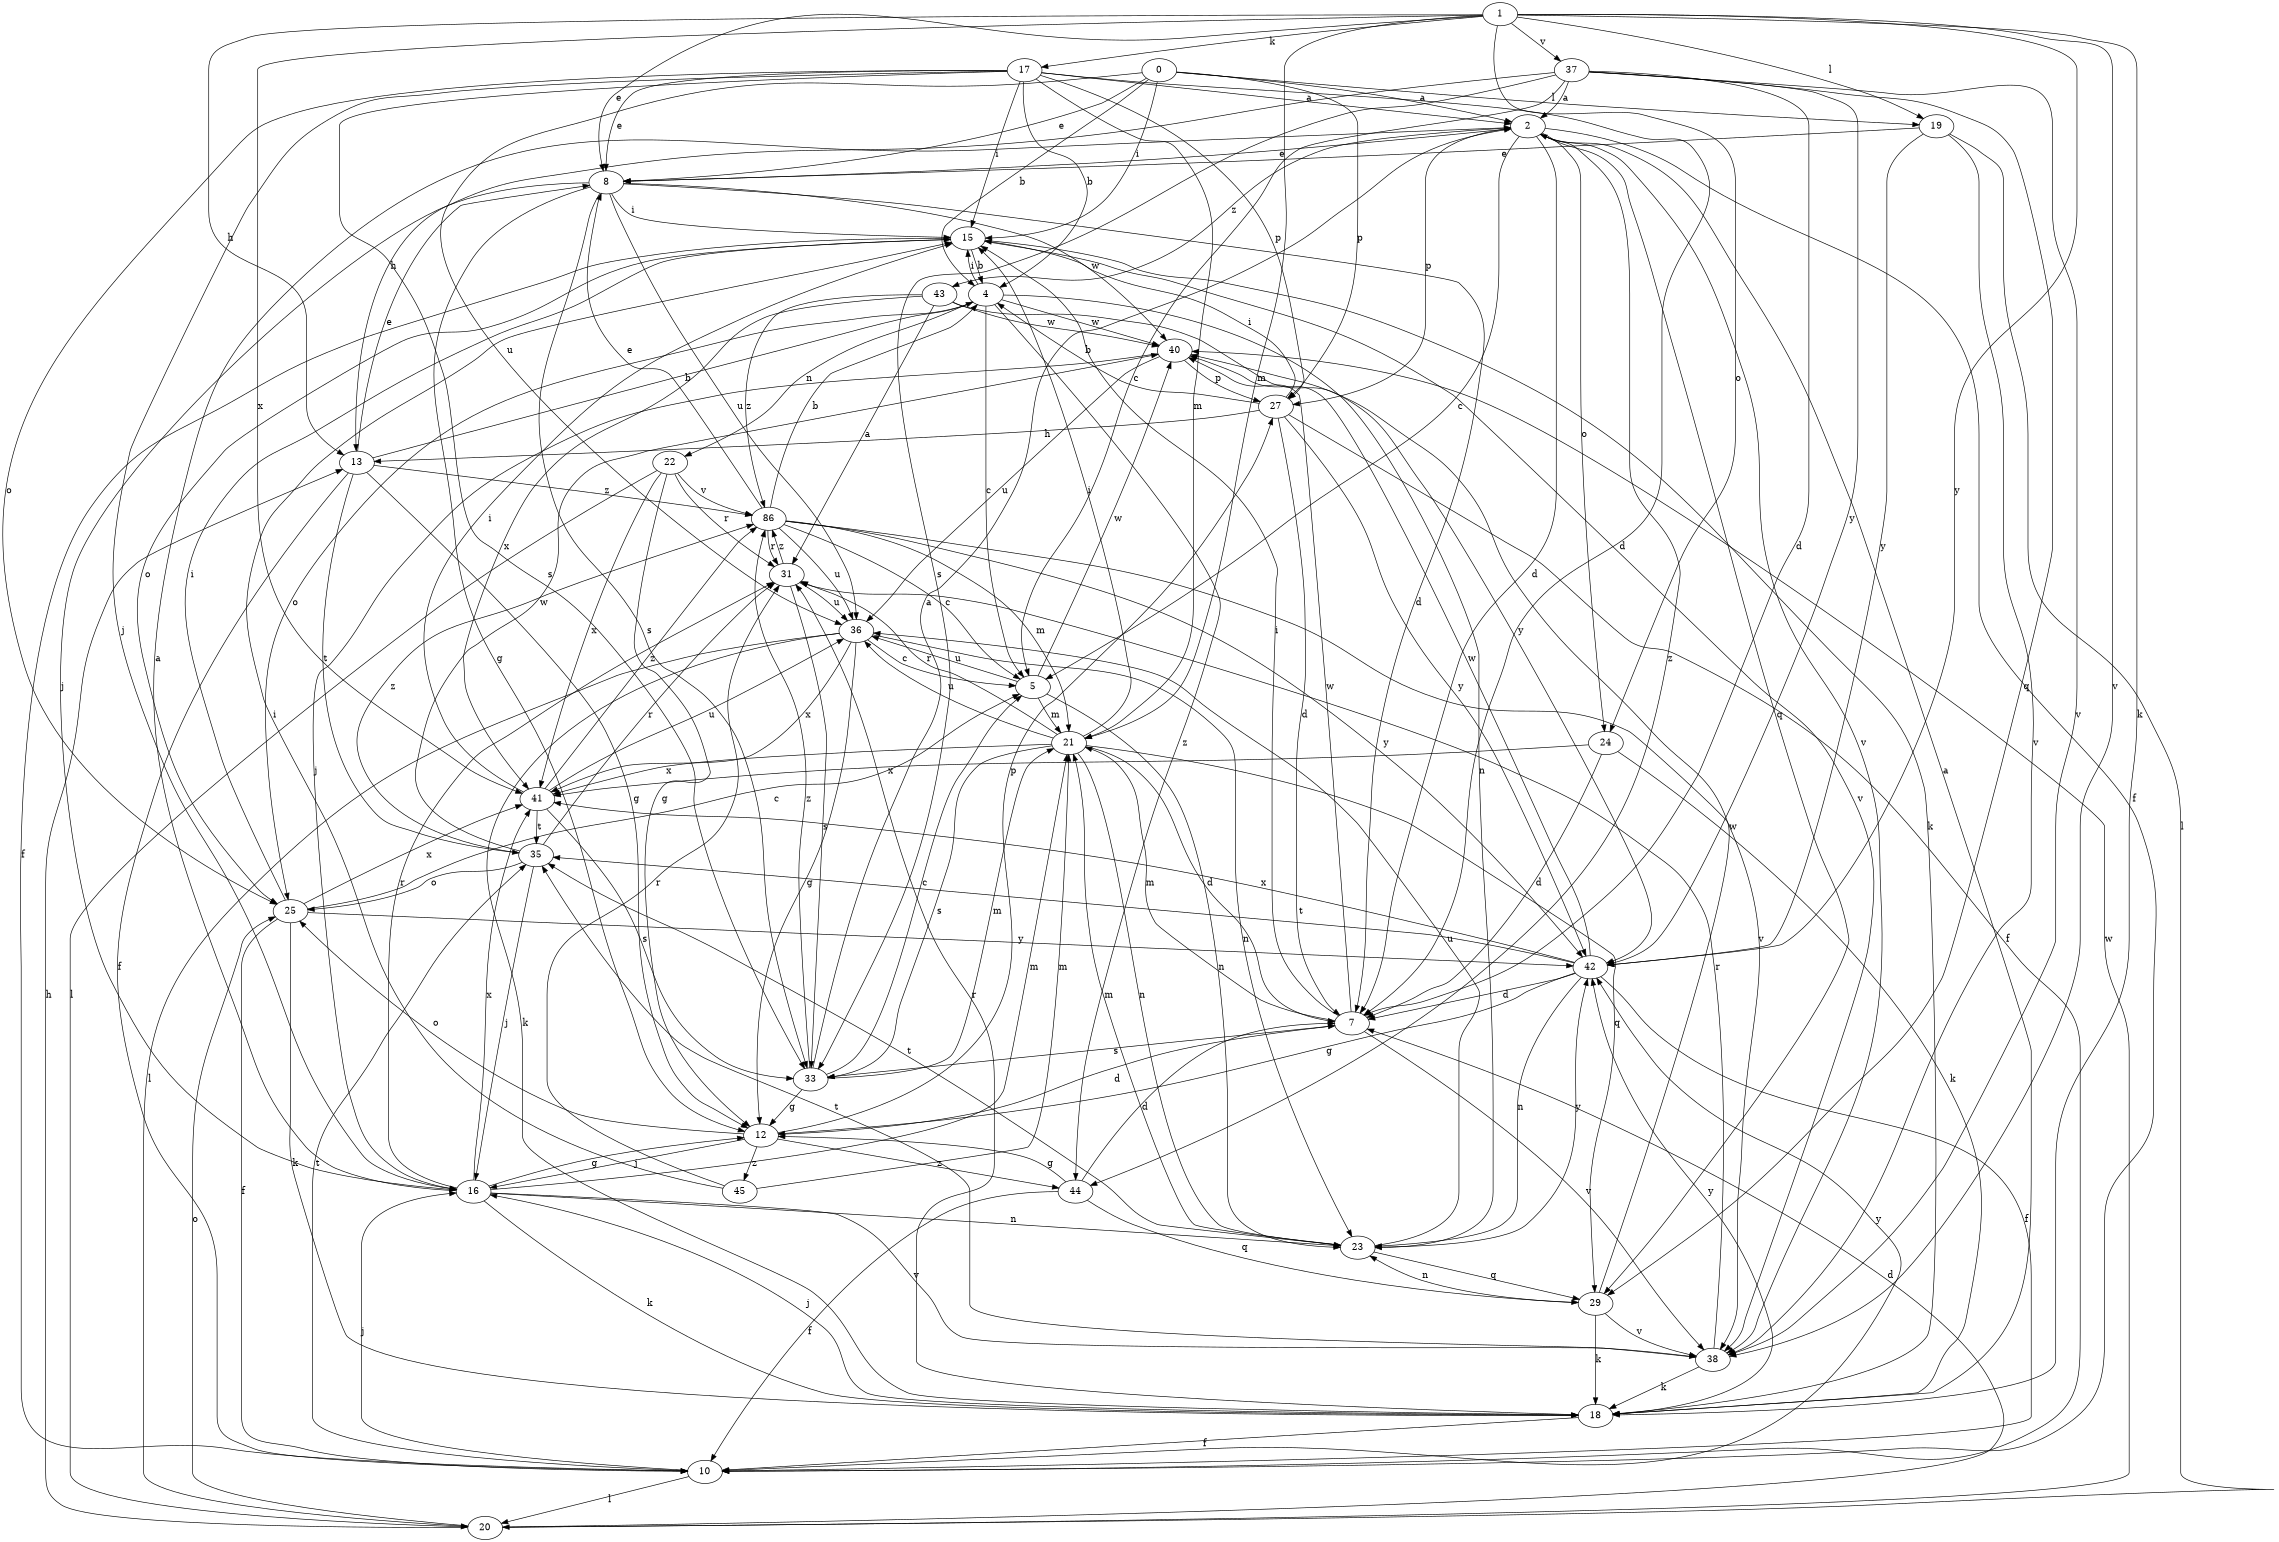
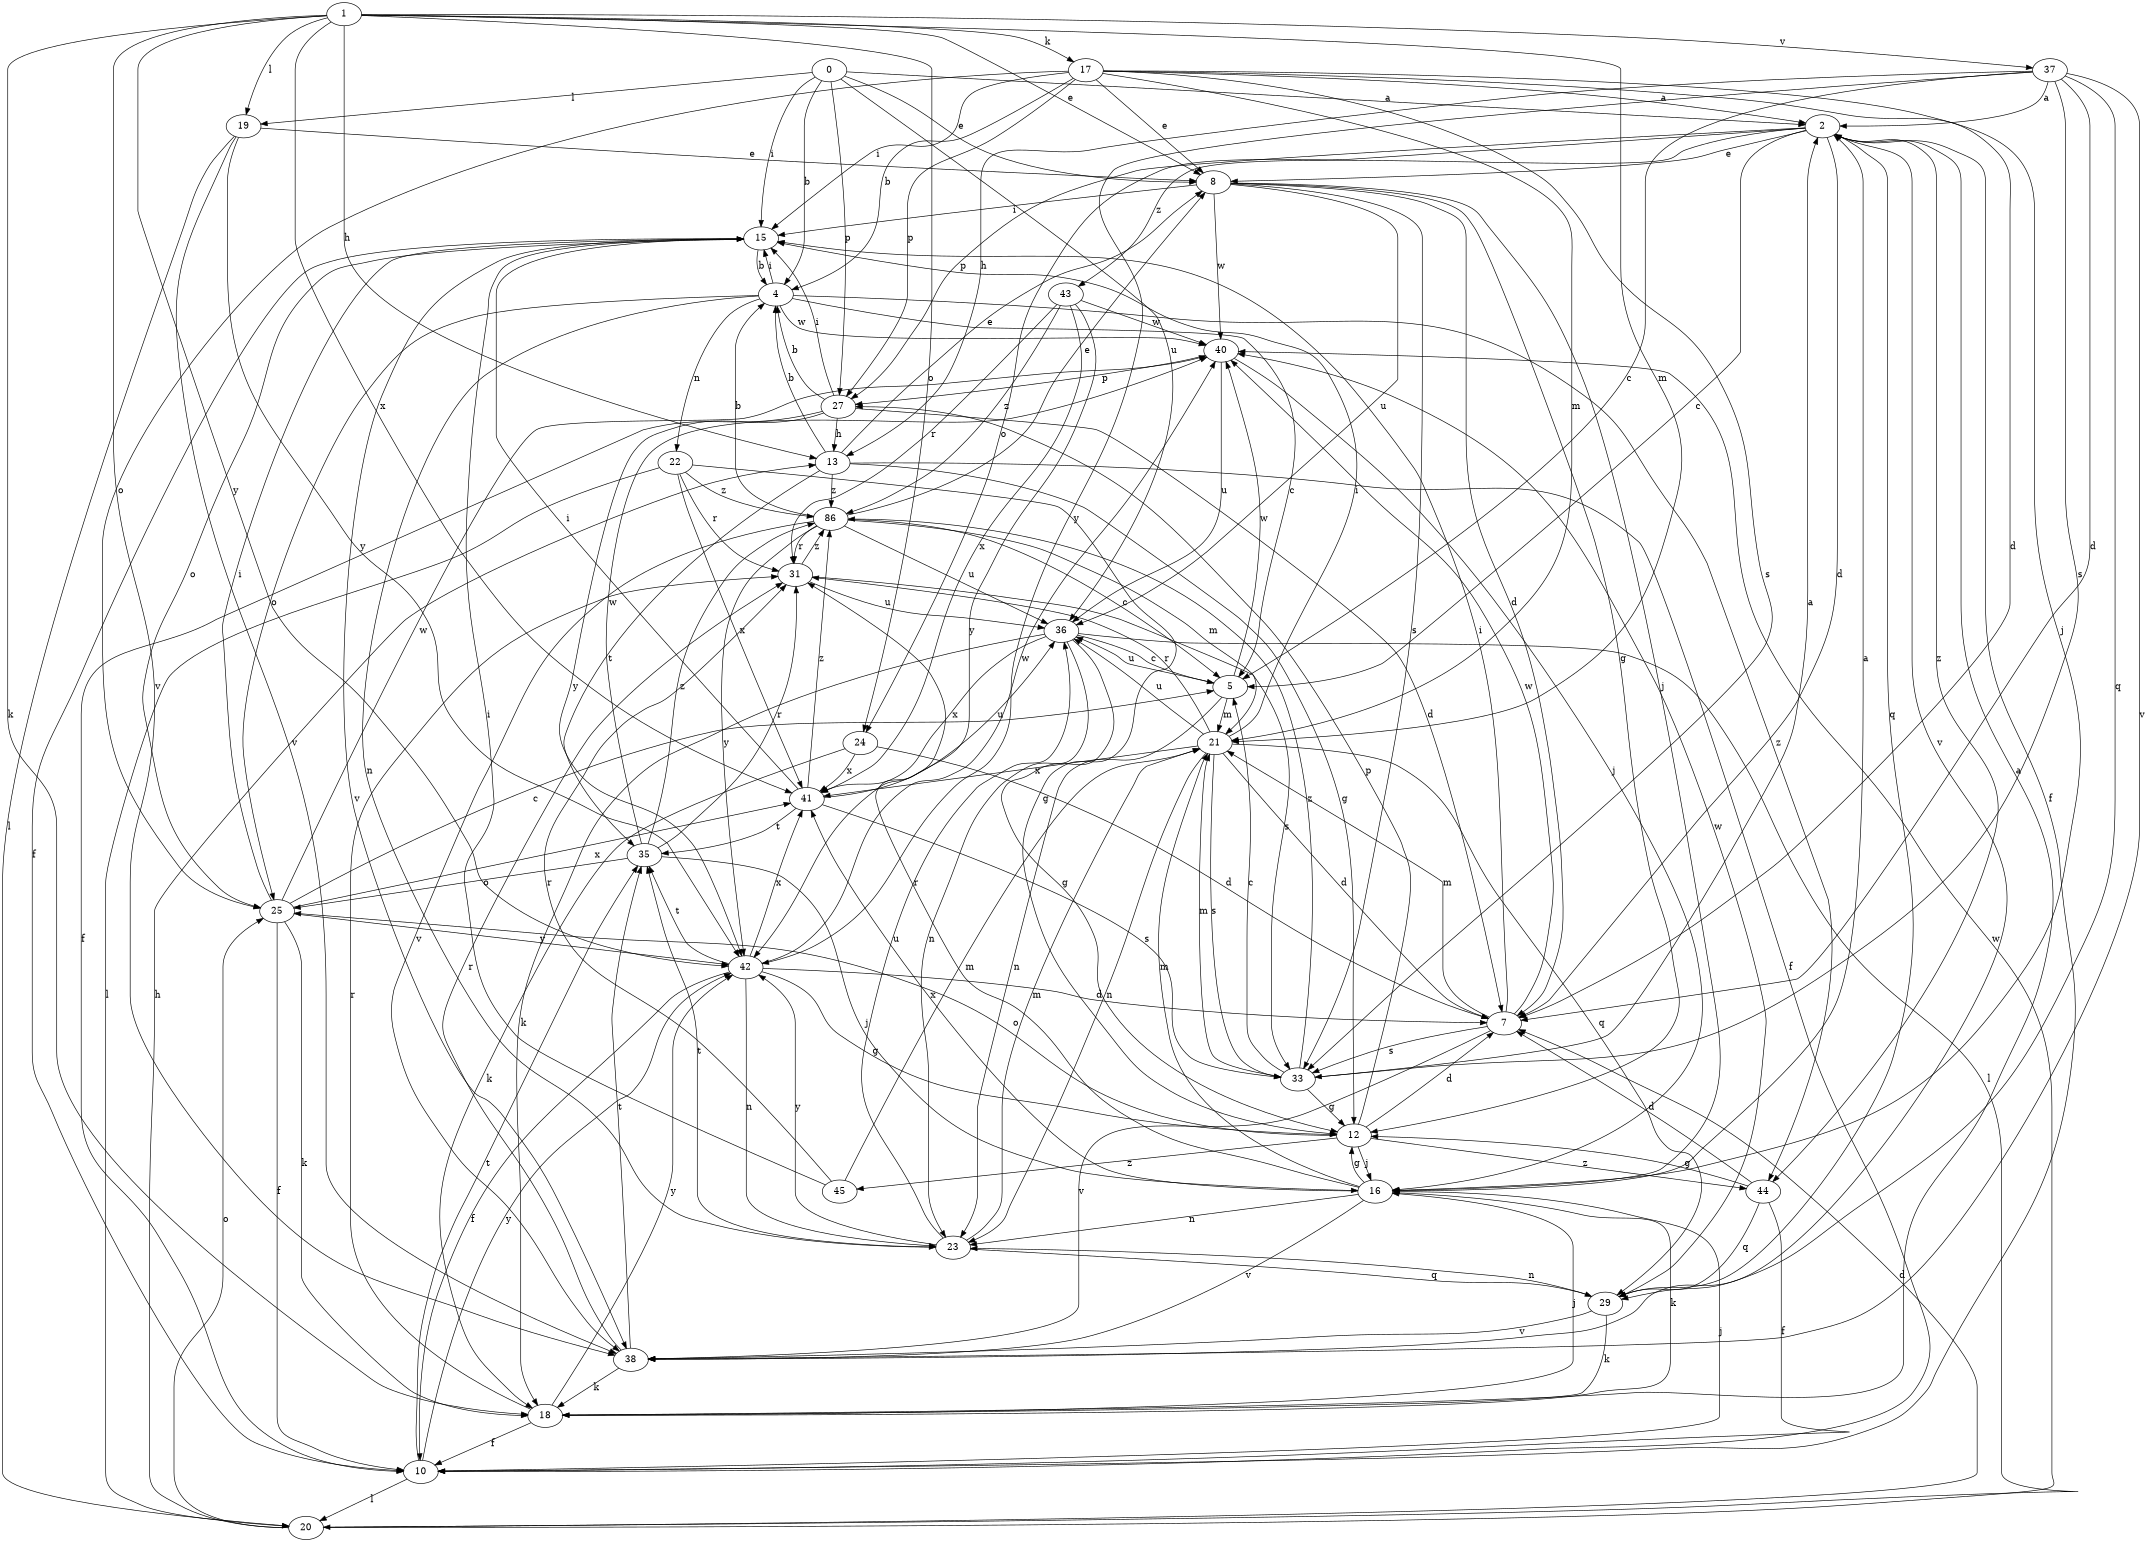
edge "25" -> "40": added, label "w"
edge "43" -> "31": label "a" -> "r"
edge "22" -> "86": label "v" -> "z"
edge "15" -> "18": removed, label "k"
